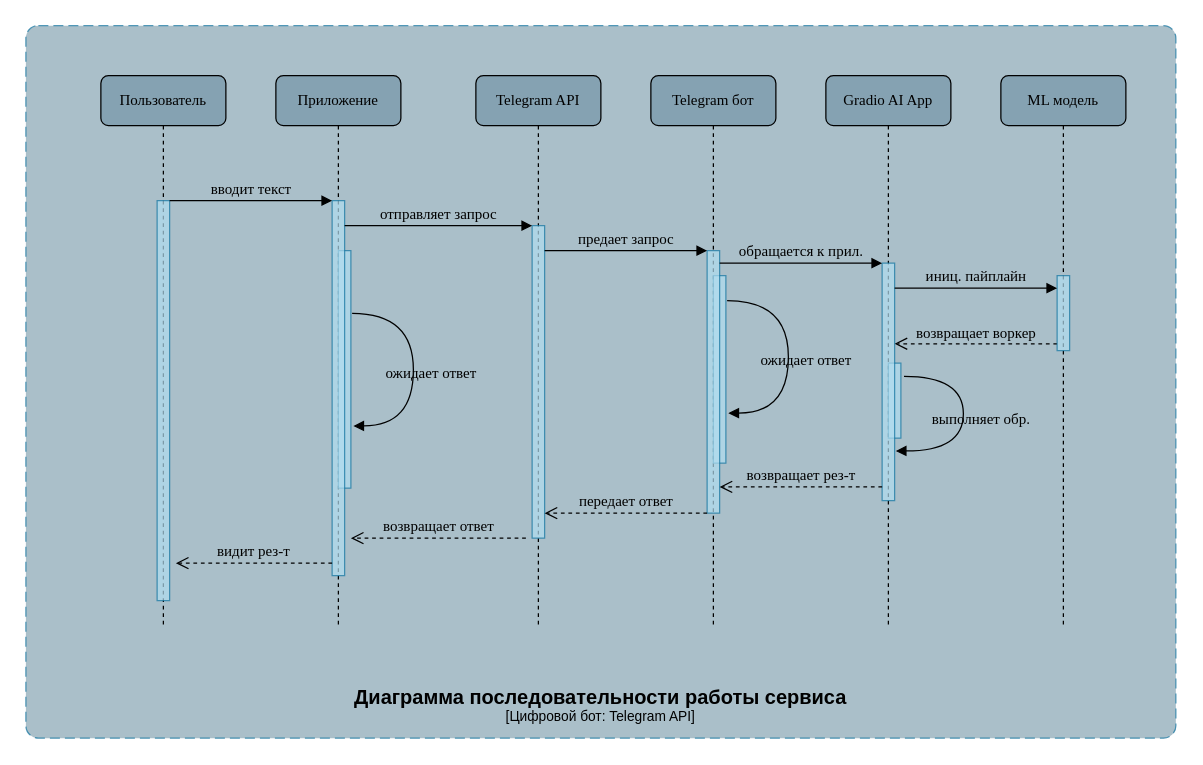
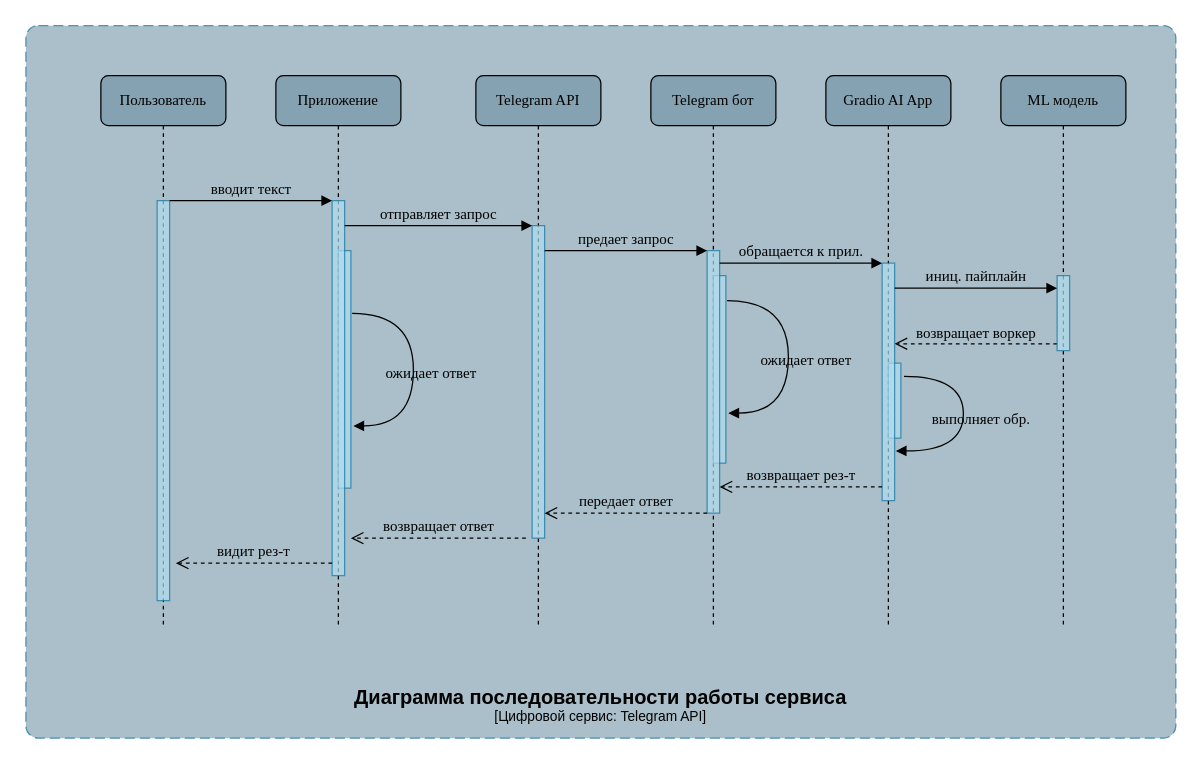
node "Диаграмма последовательности работы сервиса [Цифровой бот: Telegram API]": label "Диаграмма последовательности работы сервиса [Цифровой бот: Telegram API]" -> "Диаграмма последовательности работы сервиса [Цифровой сервис: Telegram API]"
